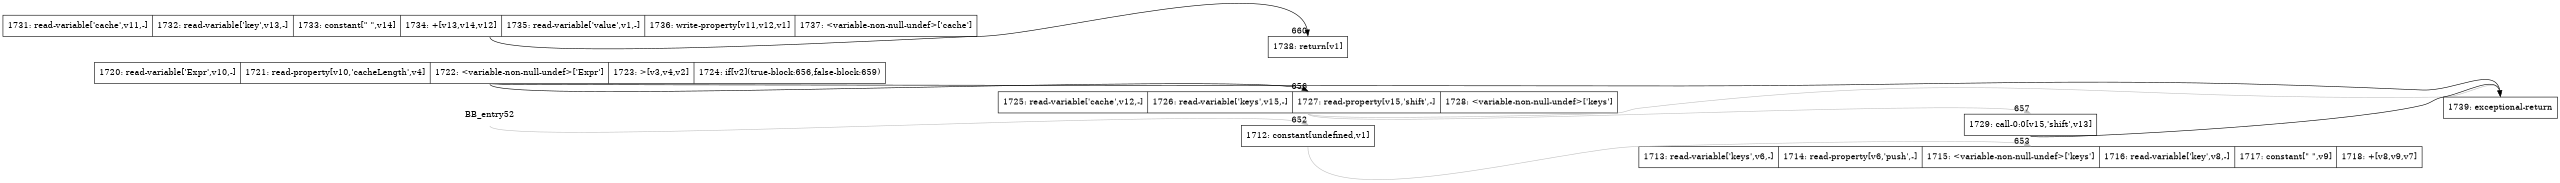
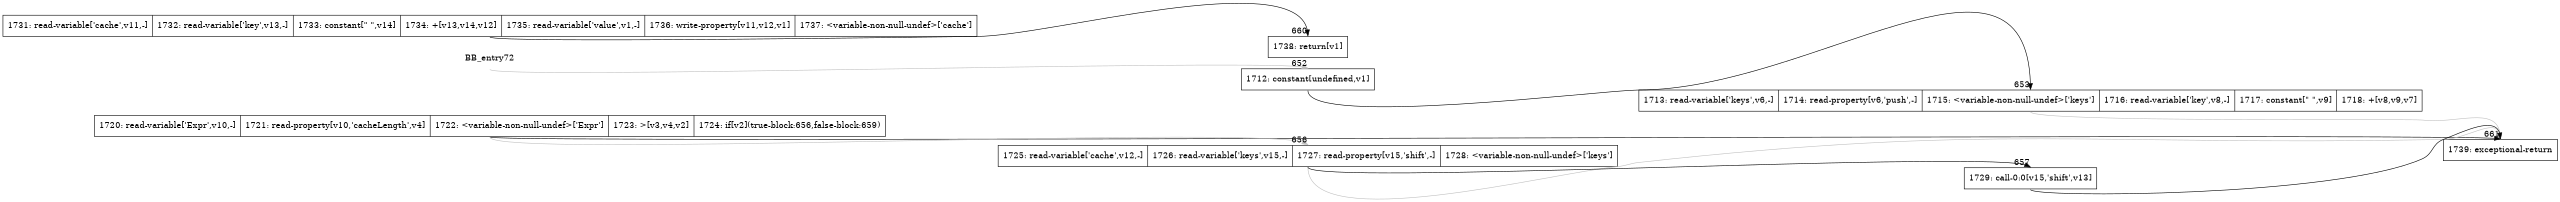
edge "1720: read-variable['Expr',v10,-]" -> "1725: read-variable['cache',v12,-]": color black -> gray
edge "1725: read-variable['cache',v12,-]" -> "1729: call-0:0[v15,'shift',v13]": color gray -> black
node "BB_entry52": label "BB_entry52" -> "BB_entry72"
edge "1713: read-variable['keys',v6,-]" -> "1739: exceptional-return": added
edge "1712: constant[undefined,v1]" -> "1713: read-variable['keys',v6,-]": color gray -> black
